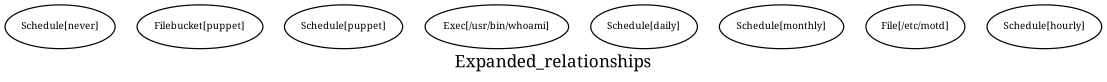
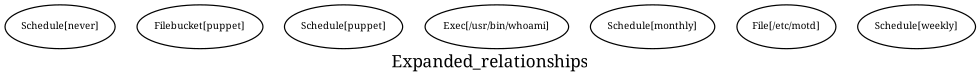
node "Schedule[daily]": removed
node "Schedule[weekly]": added
node "Schedule[hourly]": removed
